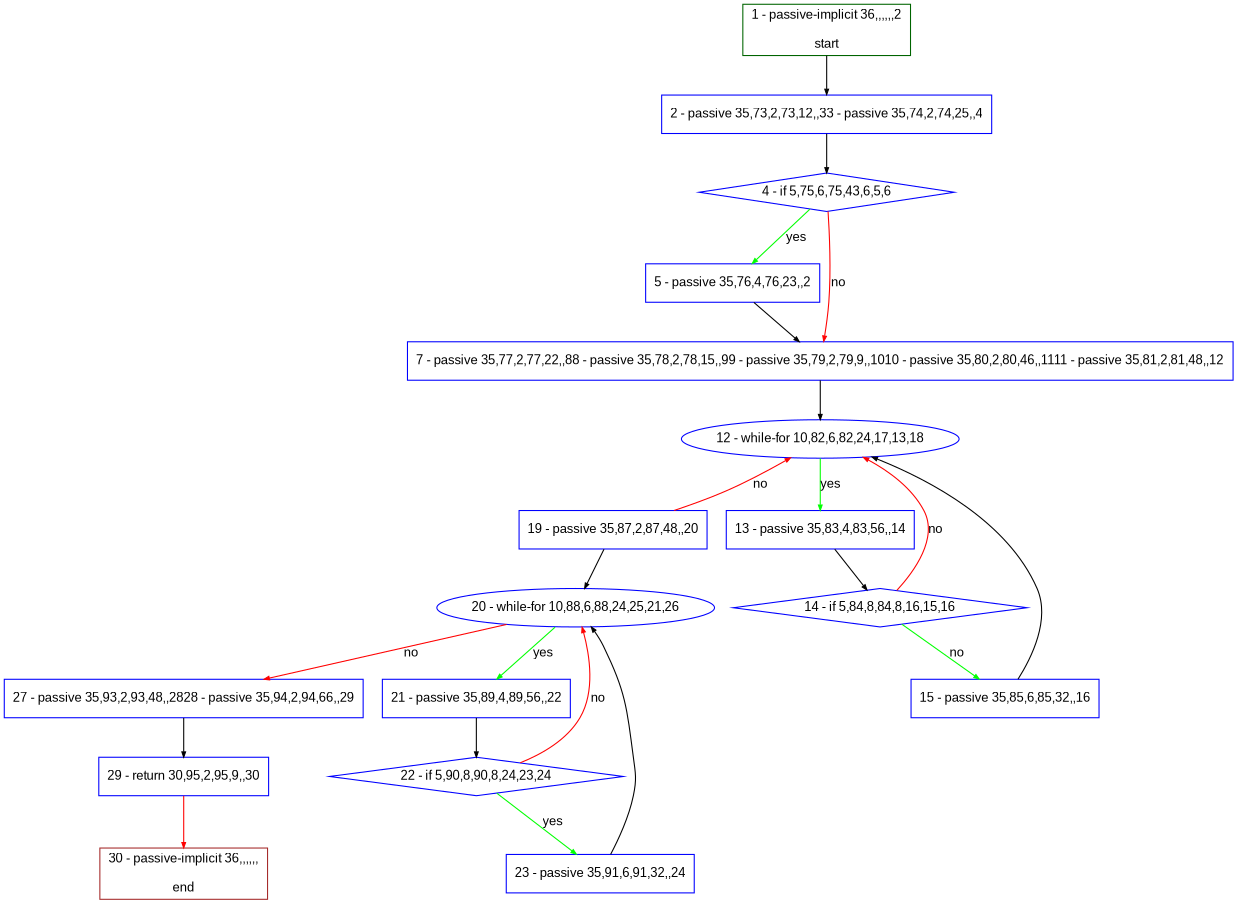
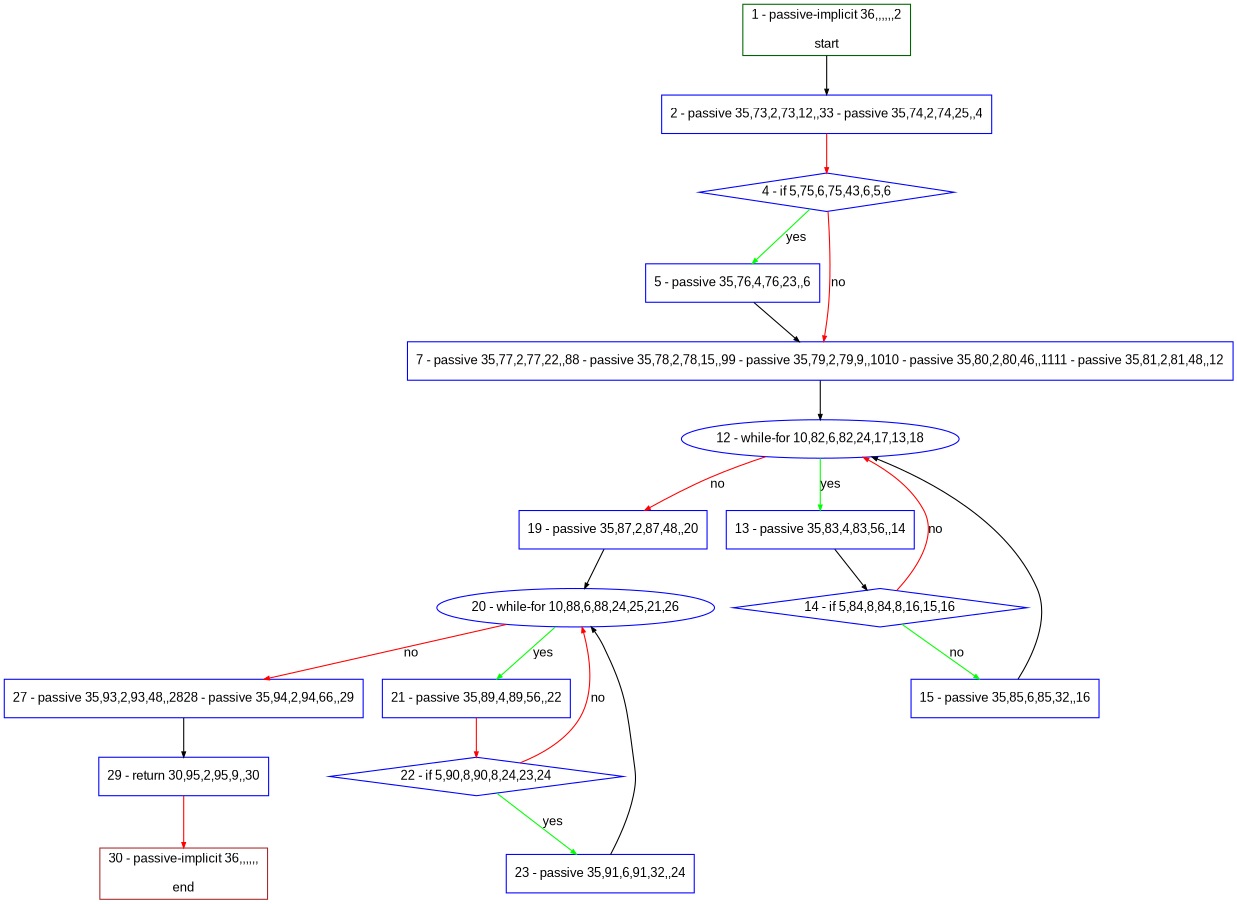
edge "2 - passive 35,73,2,73,12,,33 - passive 35,74,2,74,25,,4" -> "4 - if 5,75,6,75,43,6,5,6": color #000000 -> #ff0000
node "5 - passive 35,76,4,76,23,,2": label "5 - passive 35,76,4,76,23,,2" -> "5 - passive 35,76,4,76,23,,6"
edge "19 - passive 35,87,2,87,48,,20" -> "12 - while-for 10,82,6,82,24,17,13,18": reversed
edge "21 - passive 35,89,4,89,56,,22" -> "22 - if 5,90,8,90,8,24,23,24": color #000000 -> #ff0000
